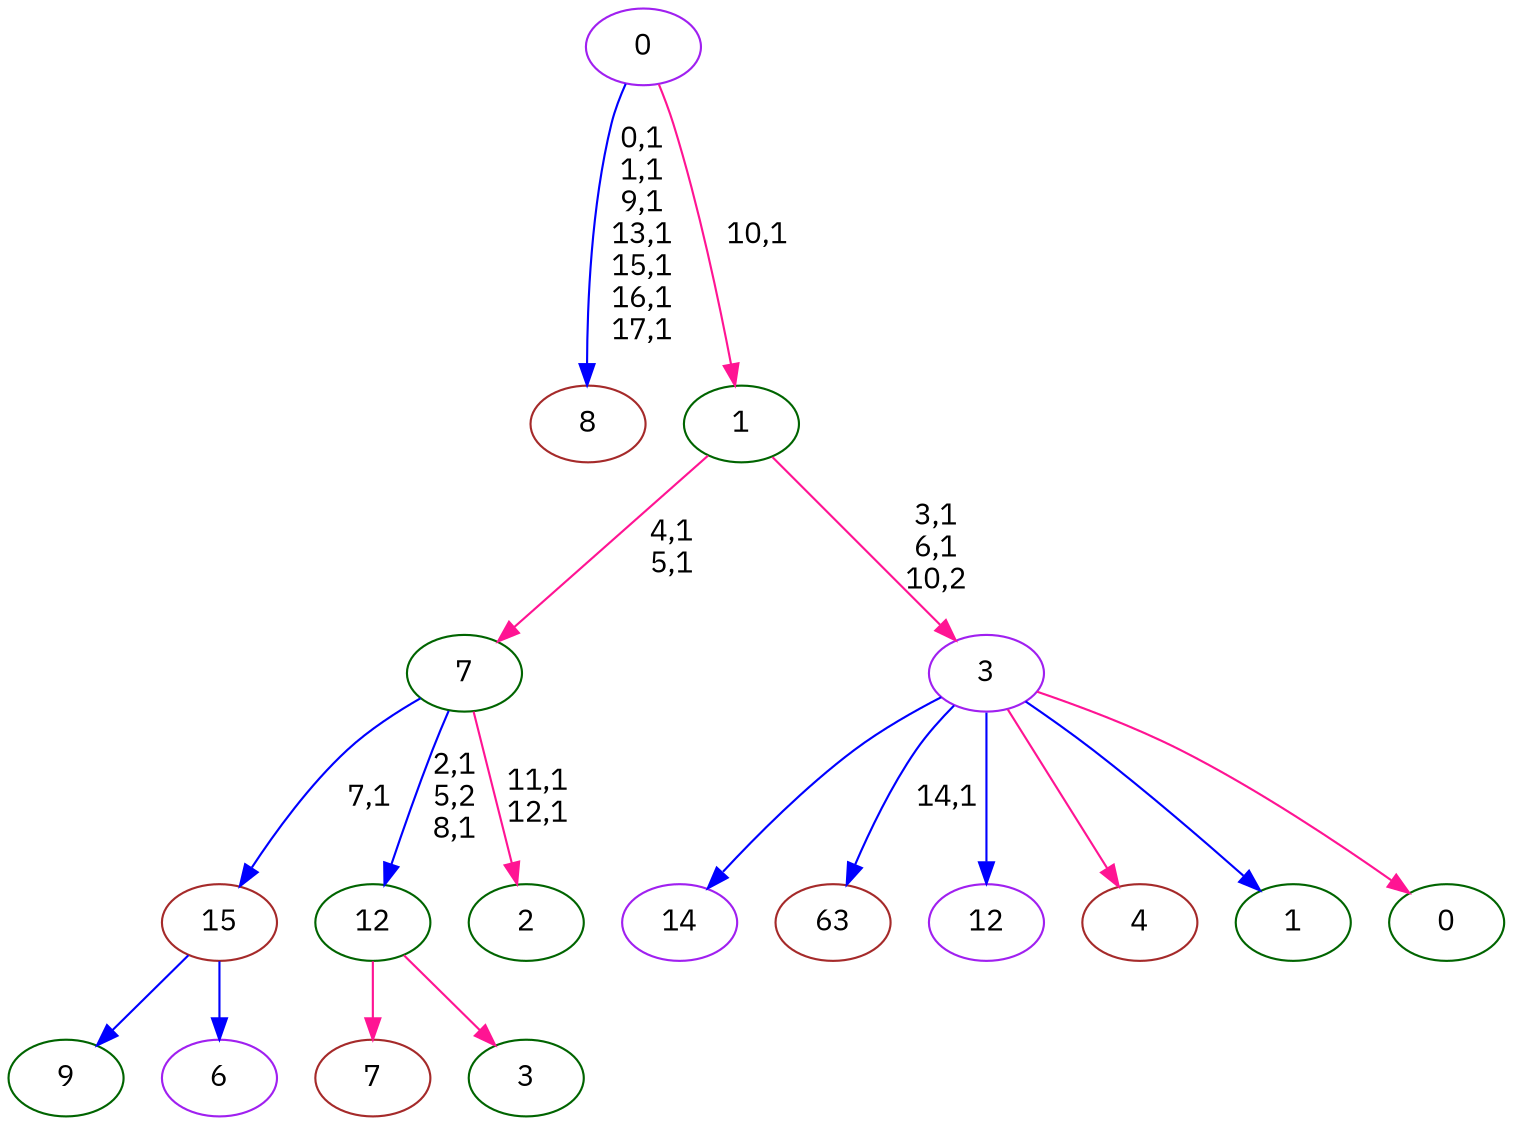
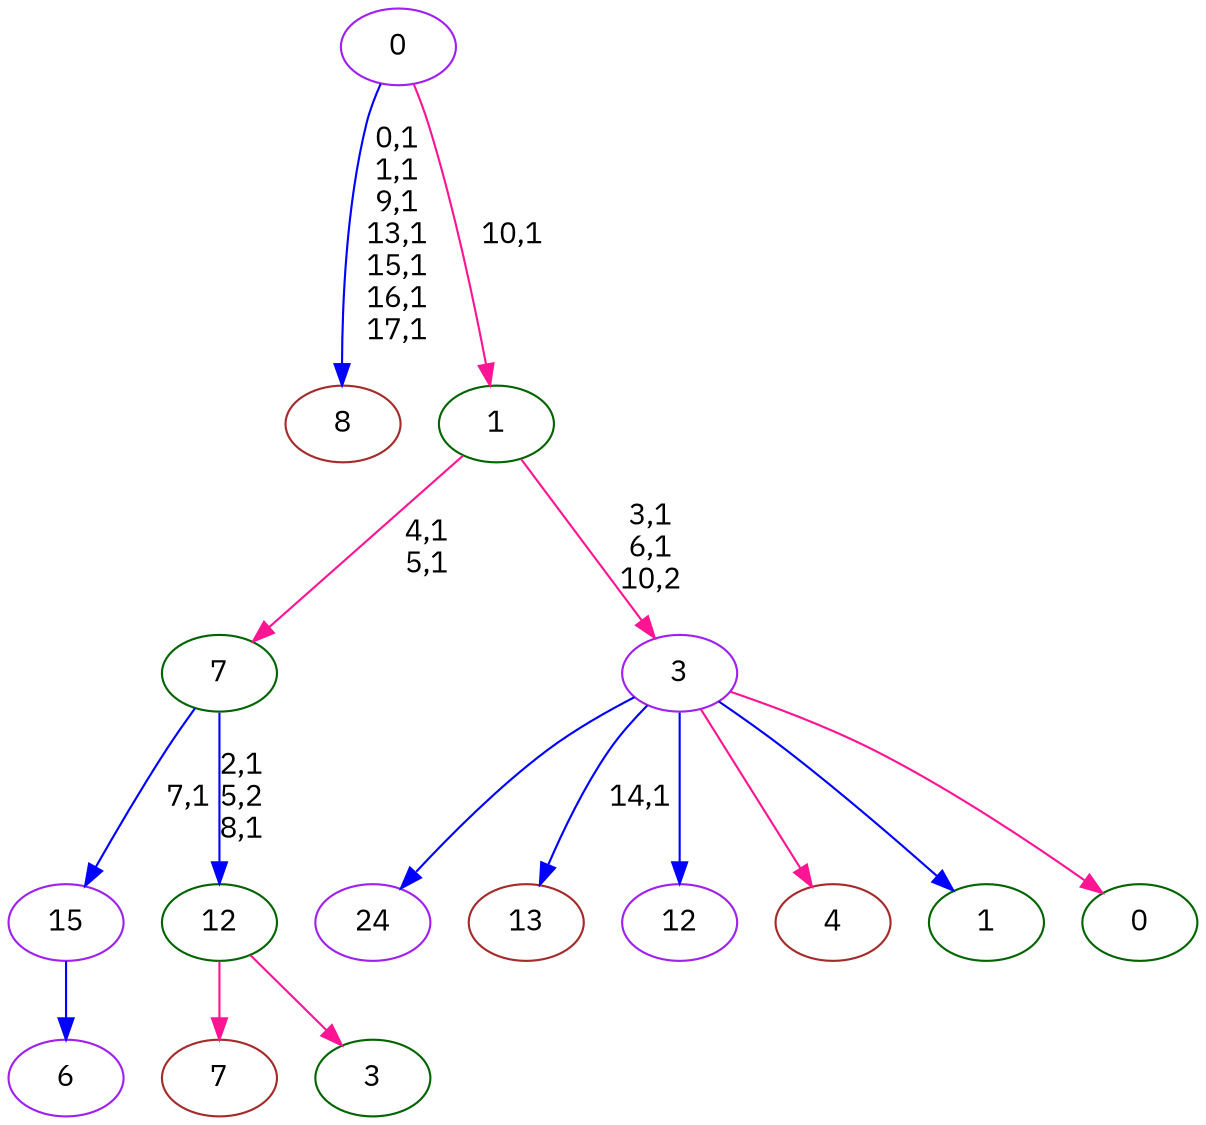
node "15": color brown -> purple
node "2": removed
node "14": label "14" -> "24"
node "63": label "63" -> "13"
node "9": removed
